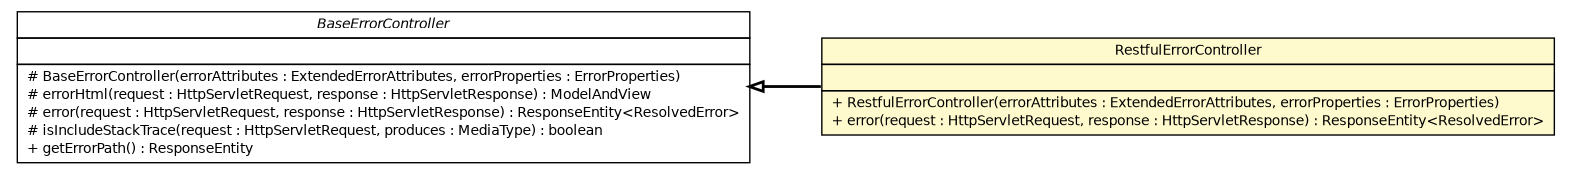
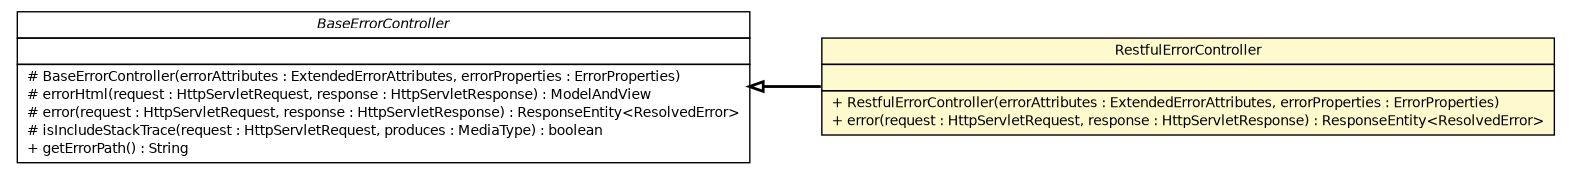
node "BaseErrorController": text "+ getErrorPath() : ResponseEntity" -> "+ getErrorPath() : String"
